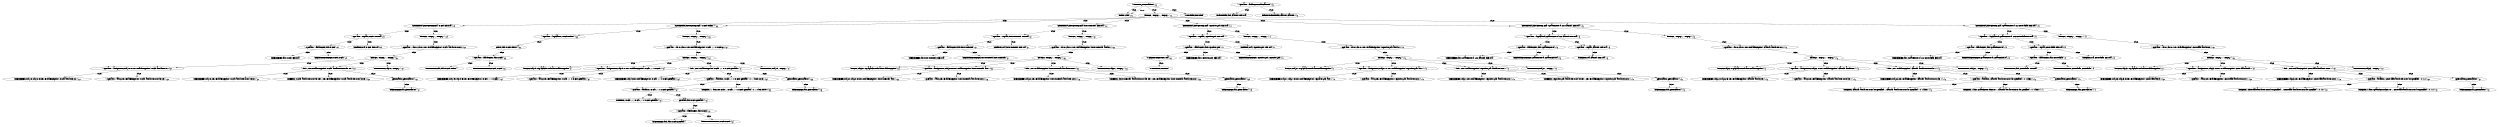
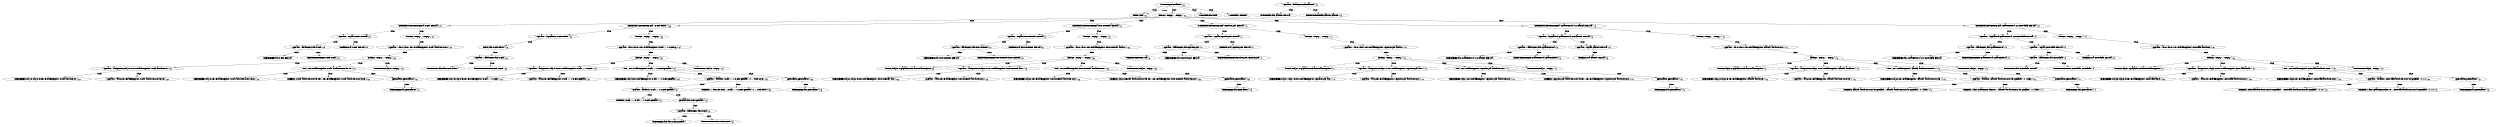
edge "(METHOD_RETURN,void)" -> "(MODIFIER,VIRTUAL)": now "(METHOD,preconditions)" -> "(MODIFIER,VIRTUAL)"
node "(LOCAL,$obj19: org.apache.tools.ant.BuildException)": removed
